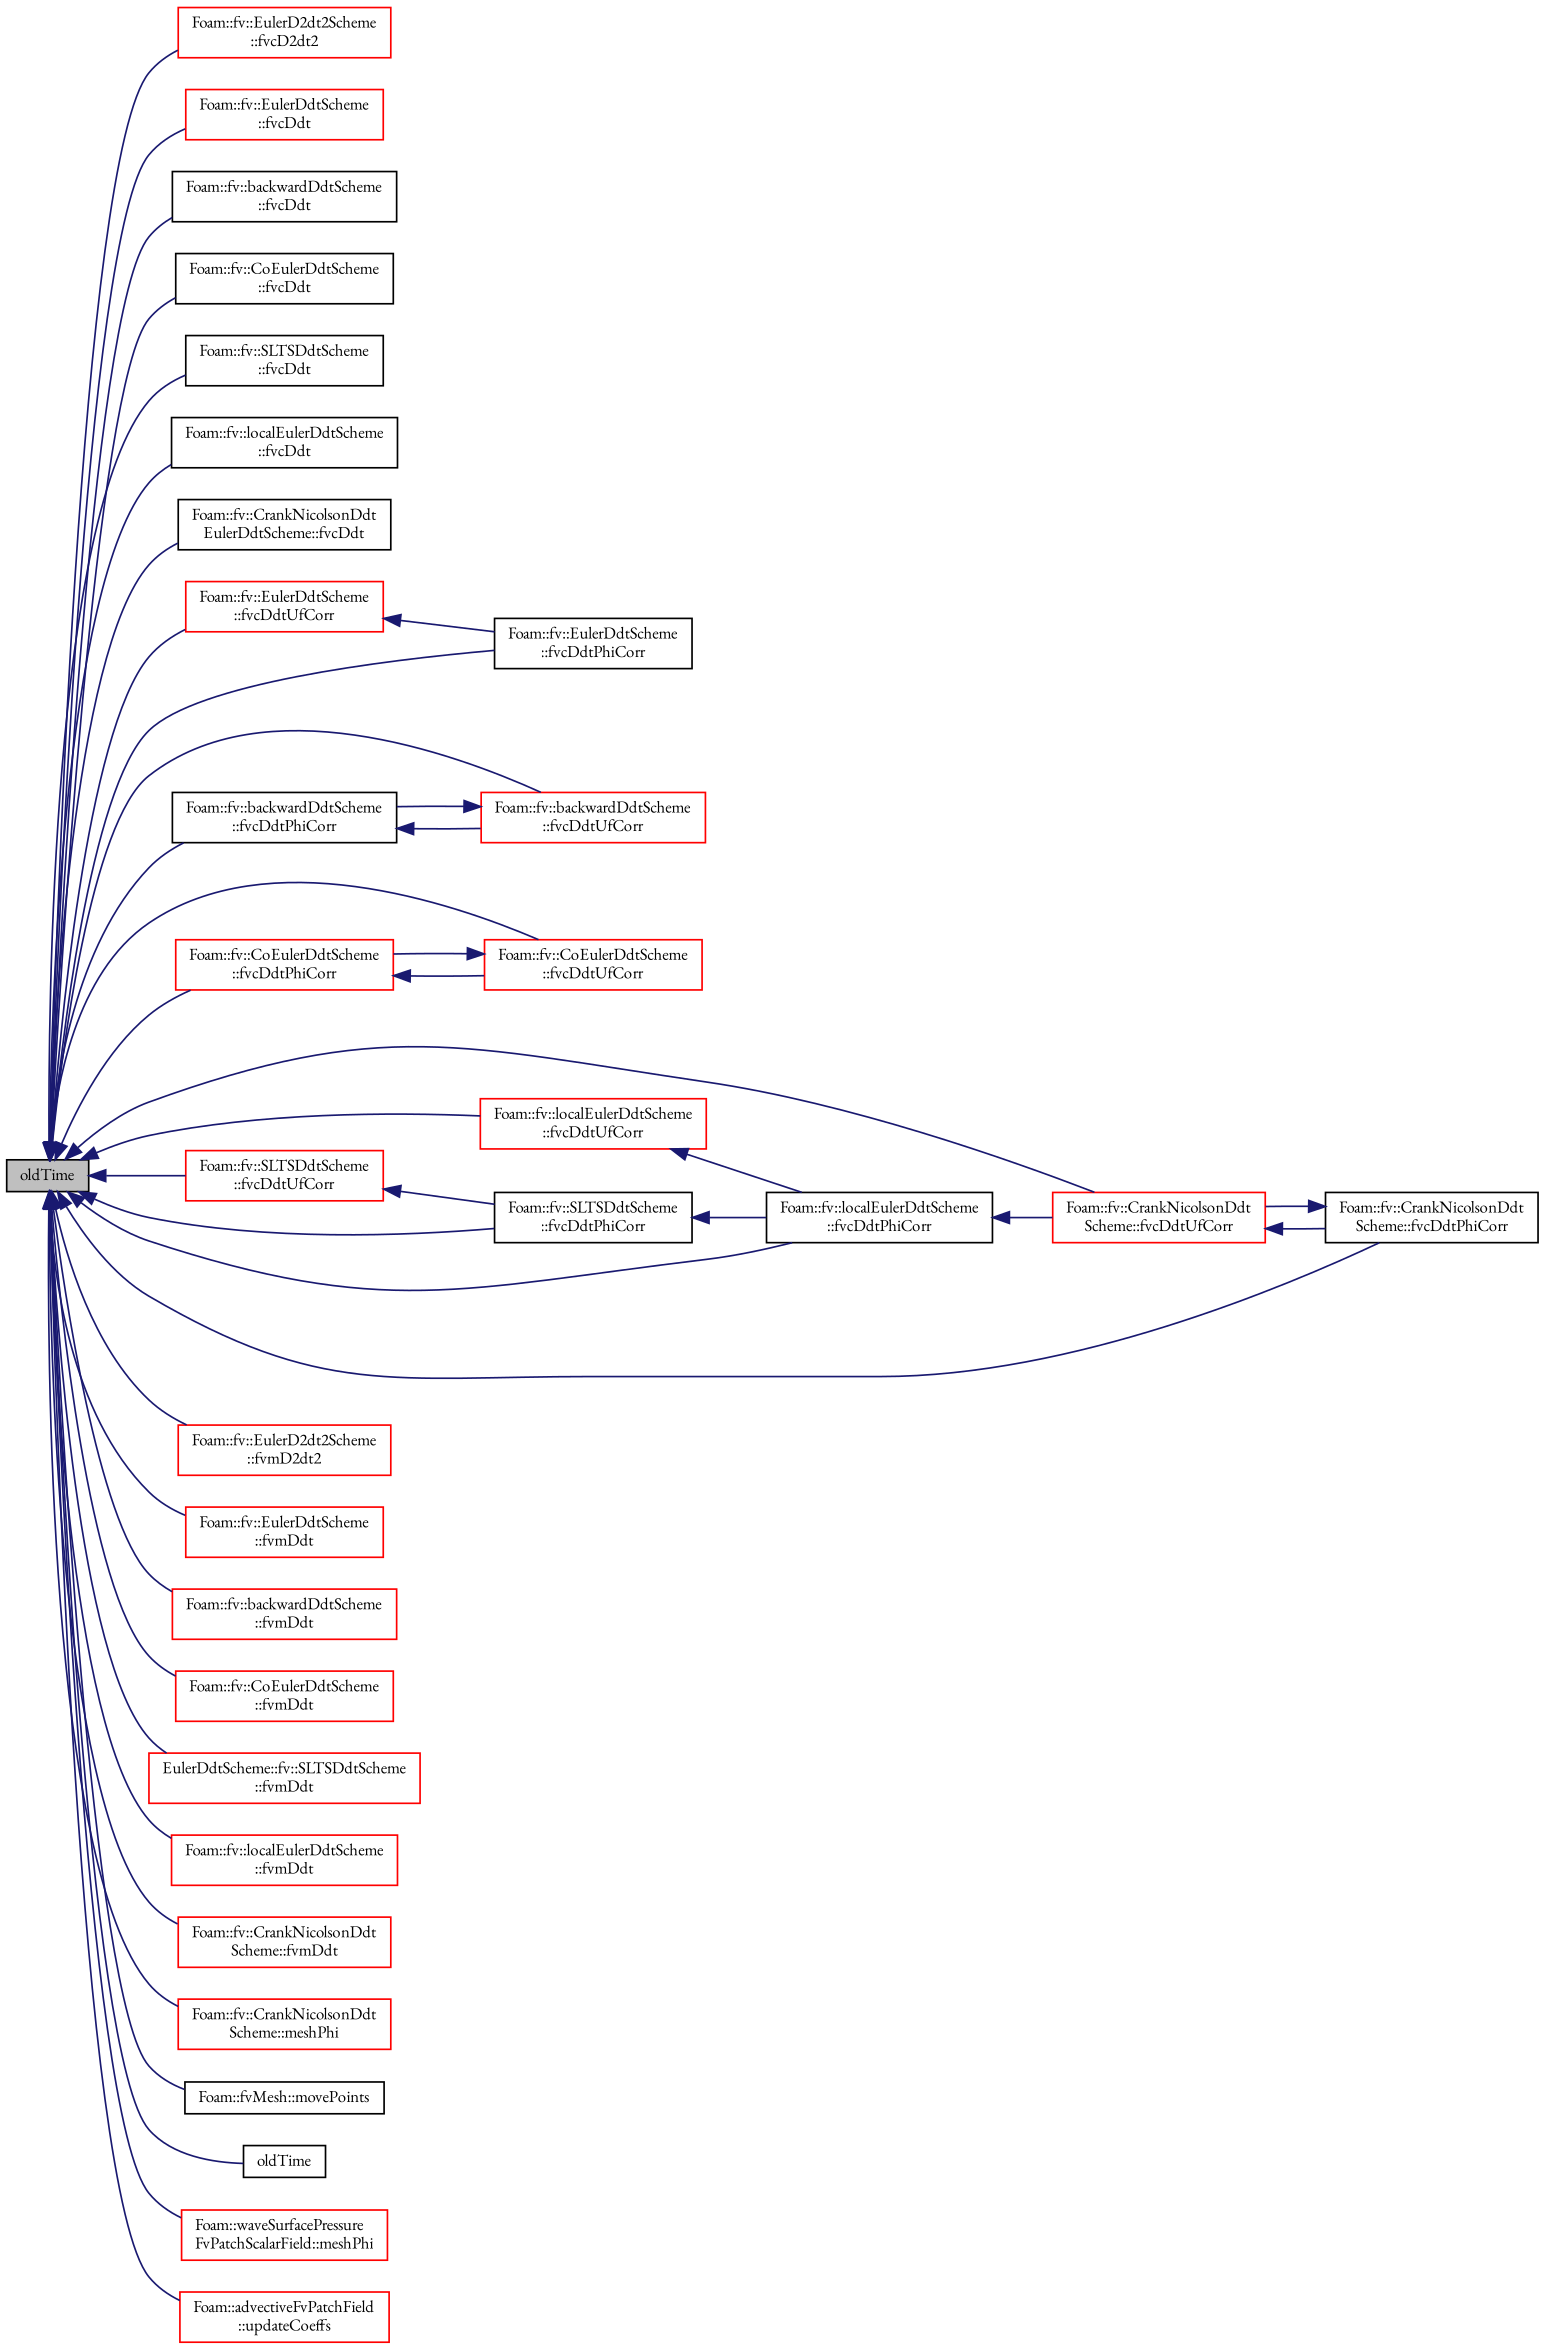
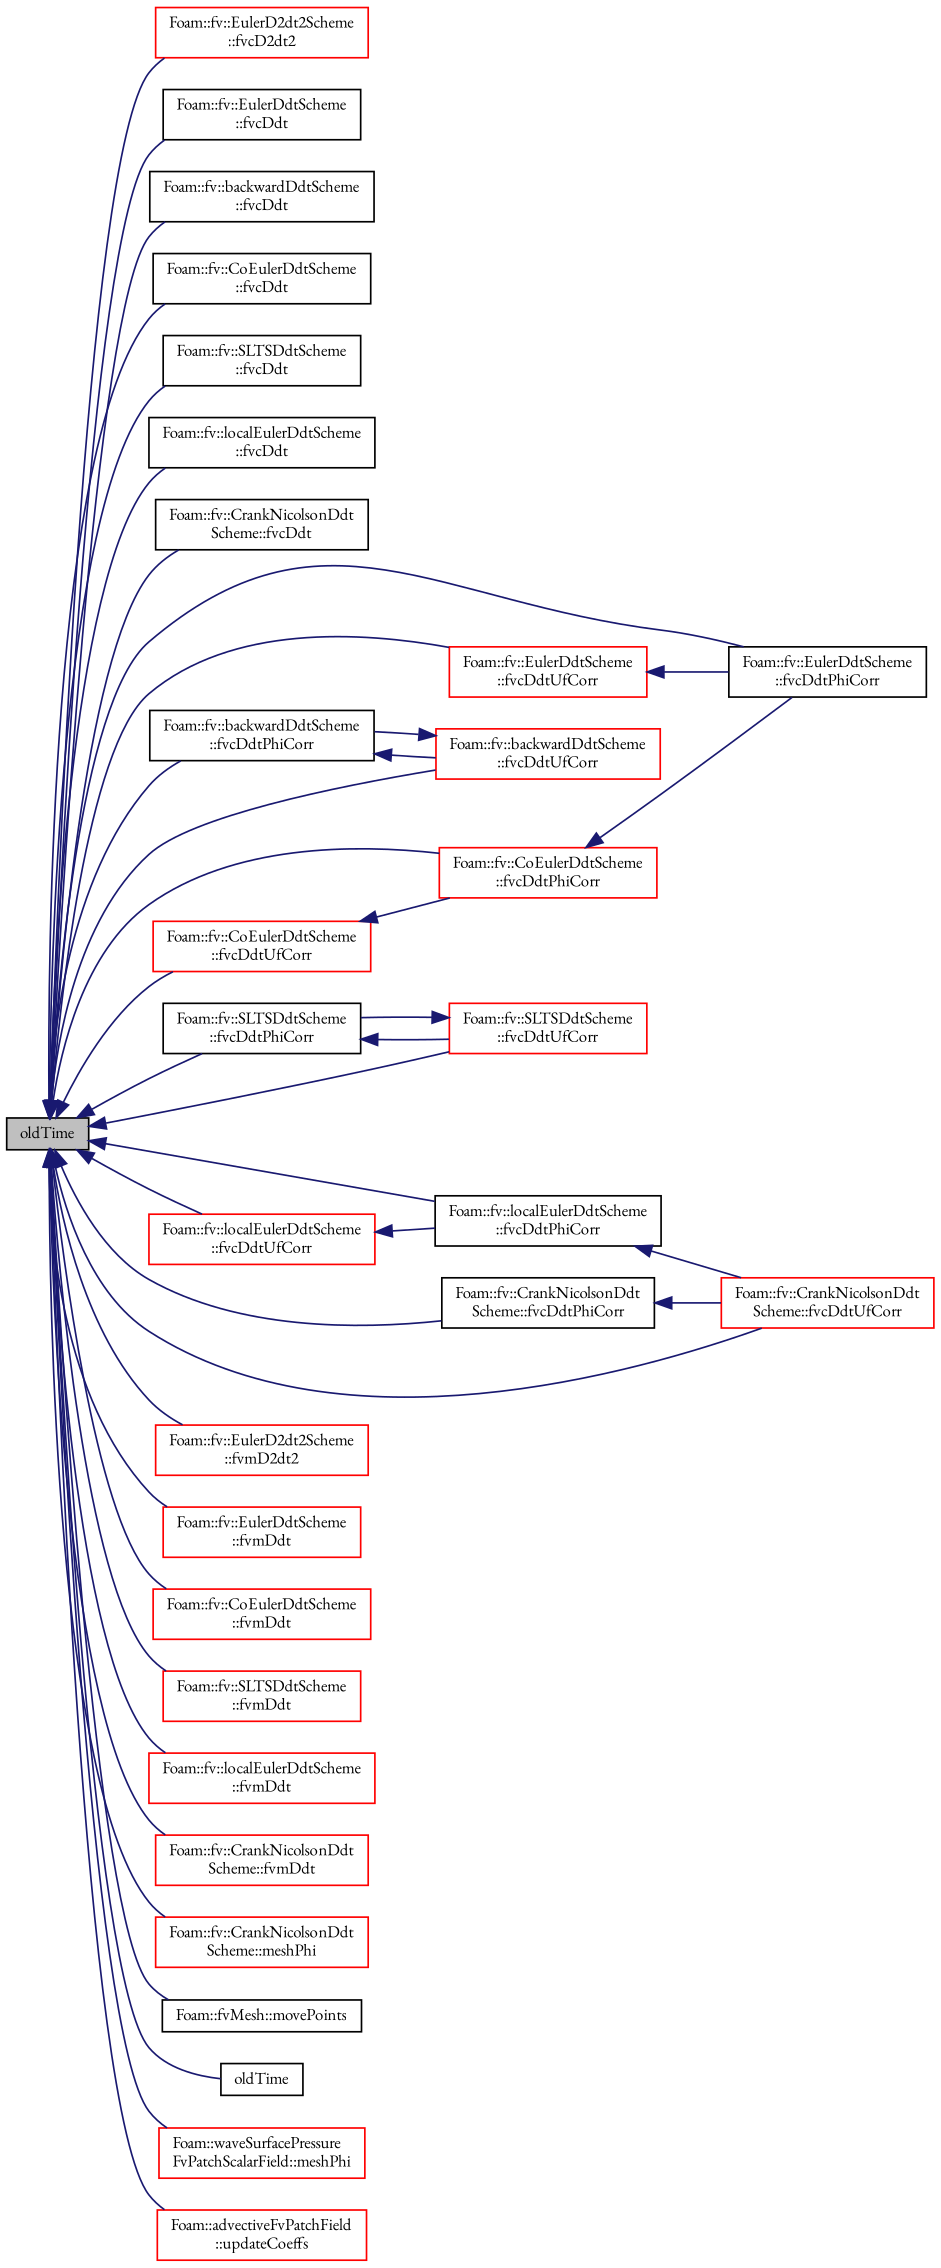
node "Foam::fv::EulerDdtScheme ::fvcDdt": color red -> black
node "Foam::fv::CrankNicolsonDdt EulerDdtScheme::fvcDdt": label "Foam::fv::CrankNicolsonDdt EulerDdtScheme::fvcDdt" -> "Foam::fv::CrankNicolsonDdt Scheme::fvcDdt"
edge "Foam::fv::CoEulerDdtScheme ::fvcDdtUfCorr" -> "Foam::fv::CoEulerDdtScheme ::fvcDdtPhiCorr": now "Foam::fv::EulerDdtScheme ::fvcDdtPhiCorr" -> "Foam::fv::CoEulerDdtScheme ::fvcDdtPhiCorr"
edge "Foam::fv::localEulerDdtScheme ::fvcDdtPhiCorr" -> "Foam::fv::SLTSDdtScheme ::fvcDdtPhiCorr": now "Foam::fv::SLTSDdtScheme ::fvcDdtUfCorr" -> "Foam::fv::SLTSDdtScheme ::fvcDdtPhiCorr"
edge "Foam::fv::CrankNicolsonDdt Scheme::fvcDdtPhiCorr" -> "Foam::fv::CrankNicolsonDdt Scheme::fvcDdtUfCorr": removed
node "Foam::fv::backwardDdtScheme ::fvmDdt": removed
node "EulerDdtScheme::fv::SLTSDdtScheme ::fvmDdt": label "EulerDdtScheme::fv::SLTSDdtScheme ::fvmDdt" -> "Foam::fv::SLTSDdtScheme ::fvmDdt"
